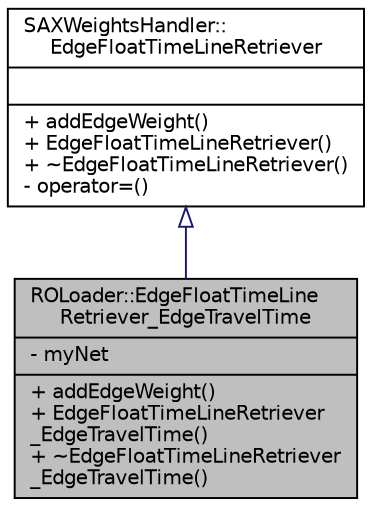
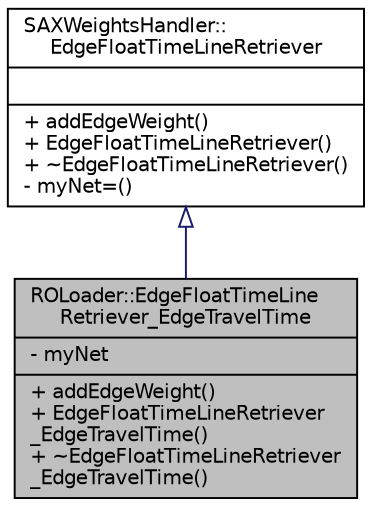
node "SAXWeightsHandler::": text "- operator=()" -> "- myNet=()"
